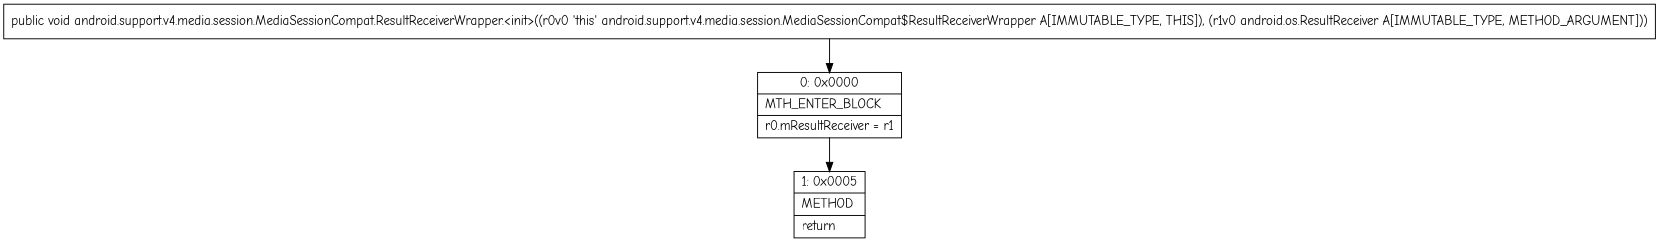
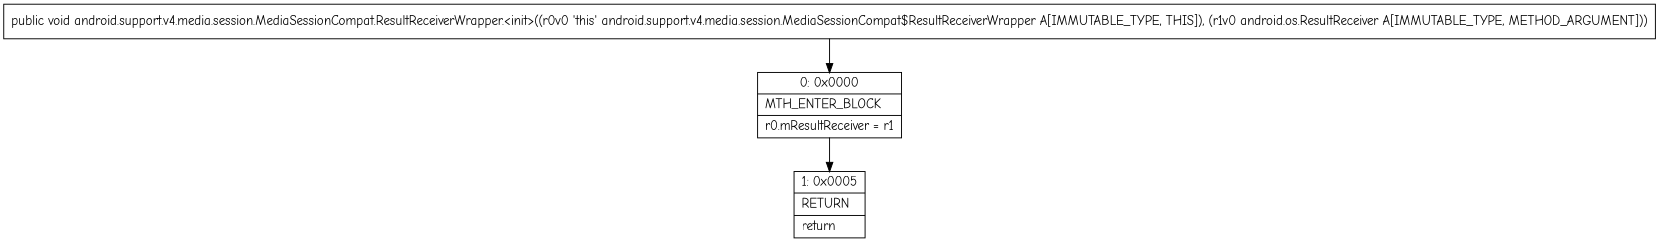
node "1: 0x0005": text "METHOD" -> "RETURN"
